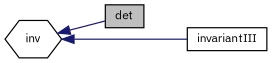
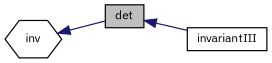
edge "invariantIII" -> "inv": now "invariantIII" -> "det"
